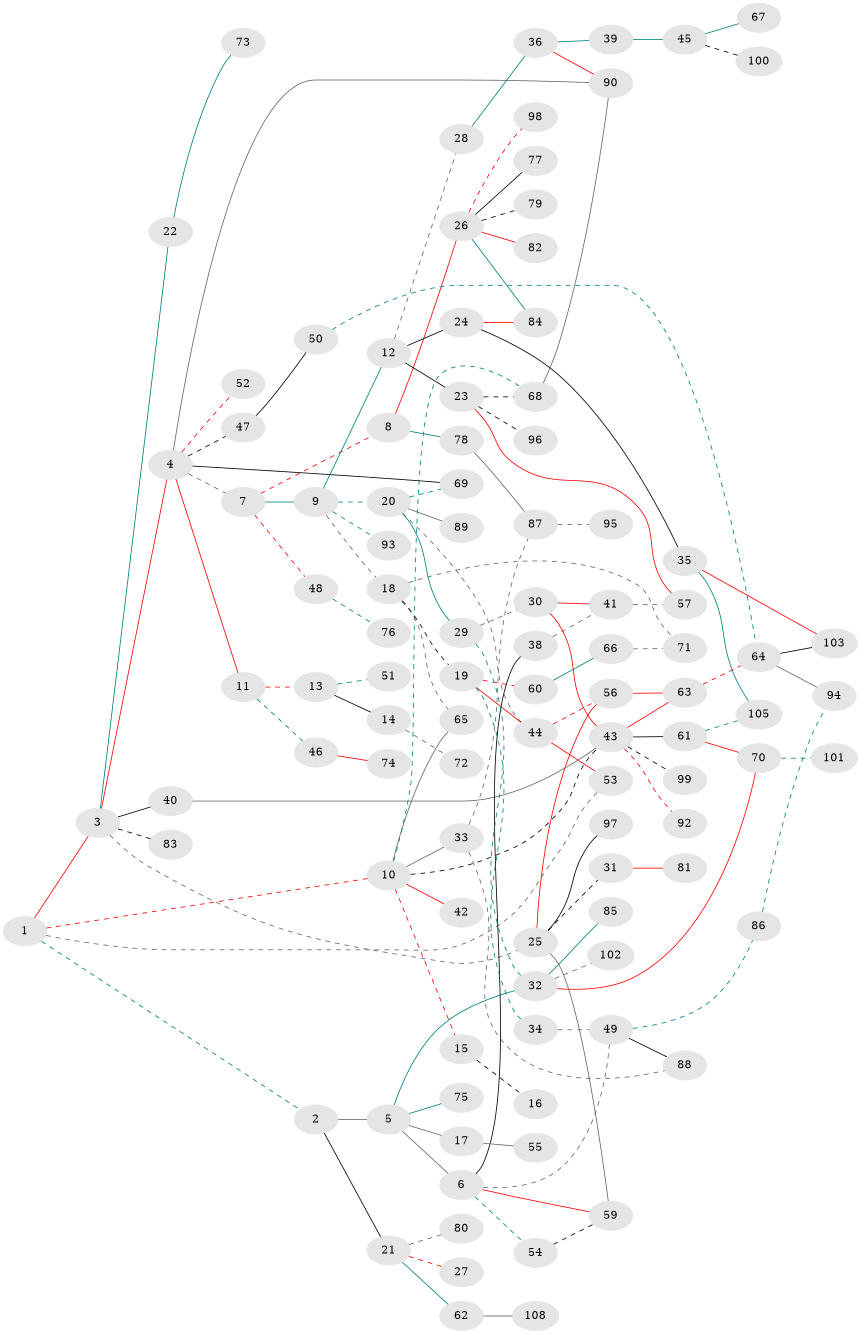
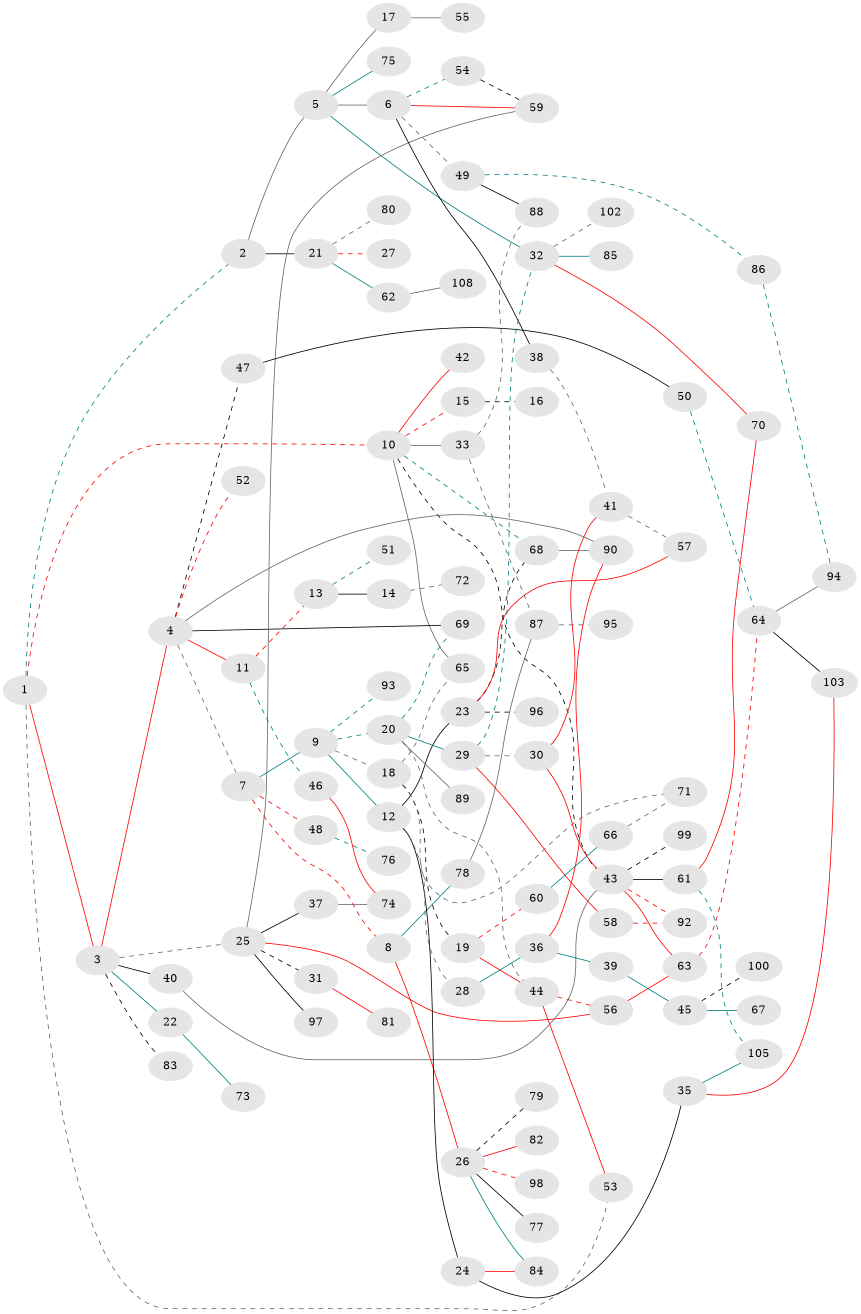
node "101": removed
node "37": added
node "58": added
node "34": removed
